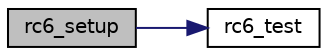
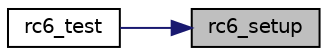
edge "rc6_setup" -> "rc6_test": reversed
